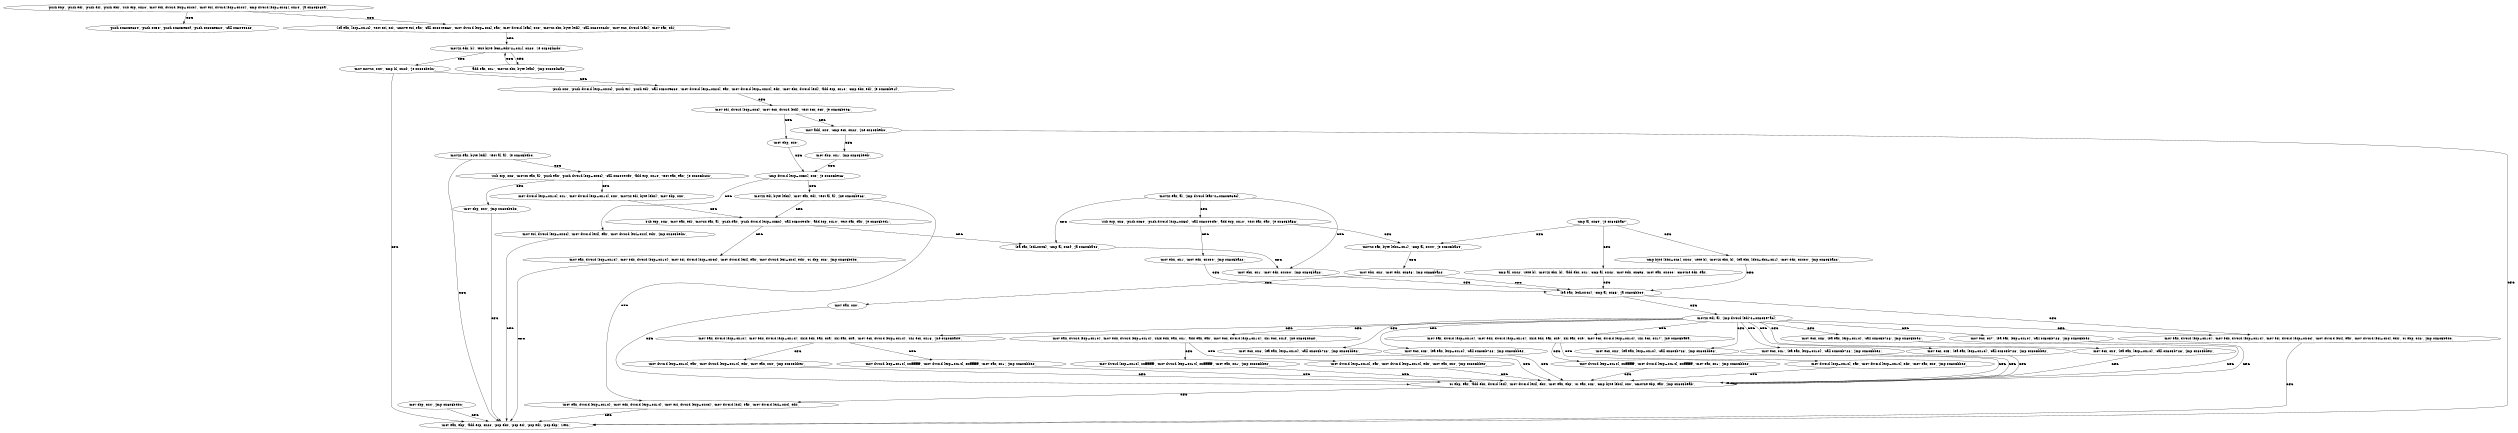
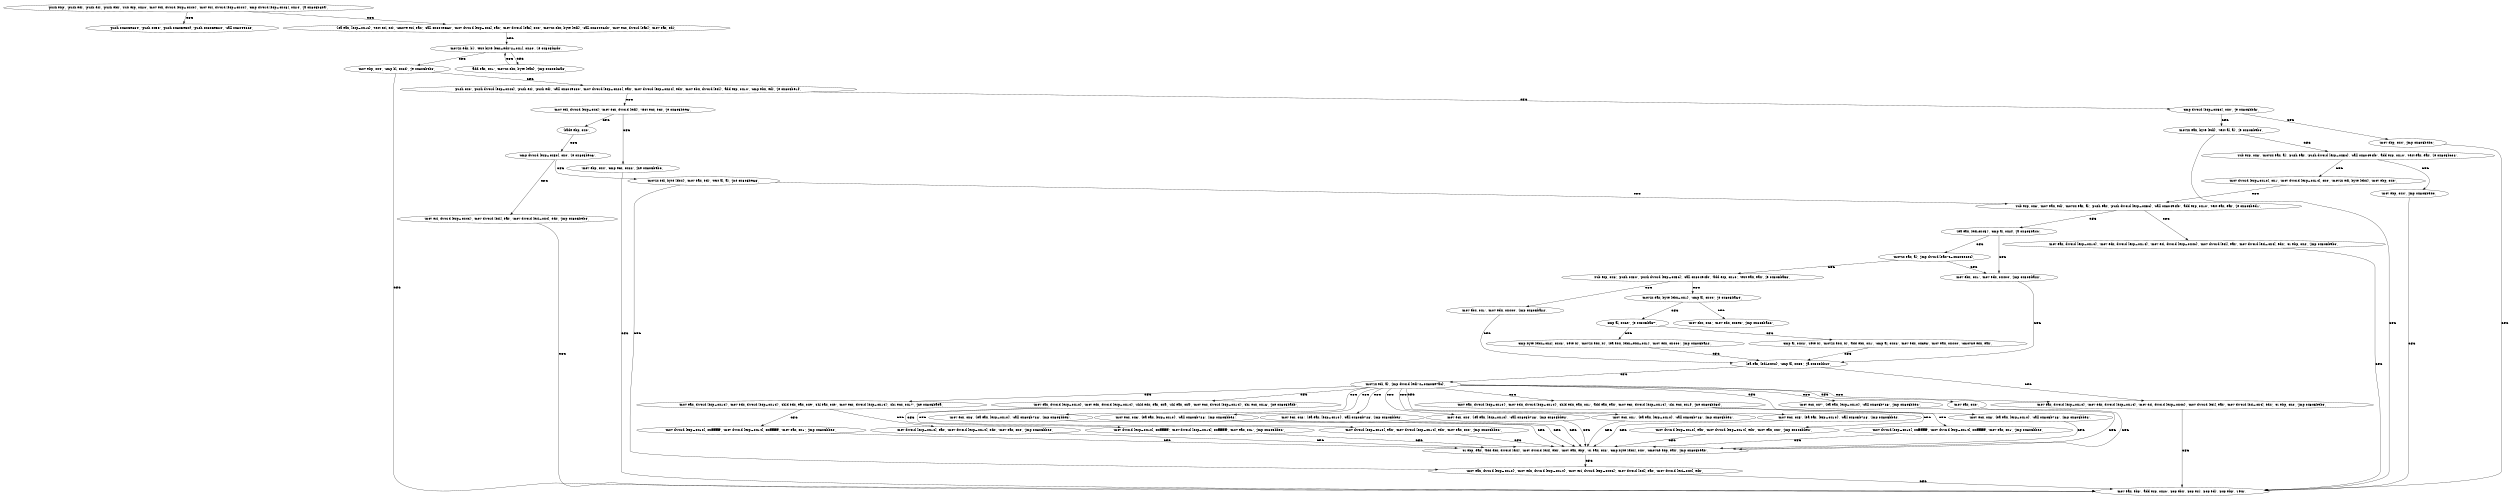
node "'mov movzx, 0x4', 'cmp bl, 0x2d', 'je 0x805b9bc',": label "'mov movzx, 0x4', 'cmp bl, 0x2d', 'je 0x805b9bc'," -> "'mov ebp, 0x4', 'cmp bl, 0x2d', 'je 0x805b9bc',"
node "'cmp dword [esp+0x50], 0x0', 'je 0x805bbf8',": added
node "'mov add, 0x4', 'cmp ecx, 0x22', 'jne 0x805b9bc',": label "'mov add, 0x4', 'cmp ecx, 0x22', 'jne 0x805b9bc'," -> "'mov ebp, 0x4', 'cmp ecx, 0x22', 'jne 0x805b9bc',"
node "'mov ebp, 0x0',": label "'mov ebp, 0x0'," -> "'bade ebp, 0x0',"
node "'mov ebp, 0x1', 'jmp 0x805b99b',": removed
edge "'movzx eax, al', 'jmp dword [eax*4+0x805e6ec]'," -> "'lea eax, [edi-0x45]', 'cmp al, 0x2f', 'ja 0x805ba4c',": reversed
edge "'cmp al, 0x69', 'je 0x805ba37'," -> "'movzx eax, byte [ebx+0x1]', 'cmp al, 0x44', 'je 0x805ba64',": reversed
edge "'mov ebx, 0x2', 'mov edx, 0x3e8', 'jmp 0x865ba22'," -> "'lea eax, [edi-0x42]', 'cmp al, 0x35', 'ja 0x805bbc4',": removed, label "CFG"
edge "'mov ebx, 0x2', 'mov edx, 0x3e8', 'jmp 0x865ba22'," -> "'mov eax, 0x0',": now "'movzx edi, al', 'jmp dword [edi*4+0x805e7ac]'," -> "'mov eax, 0x0',"
